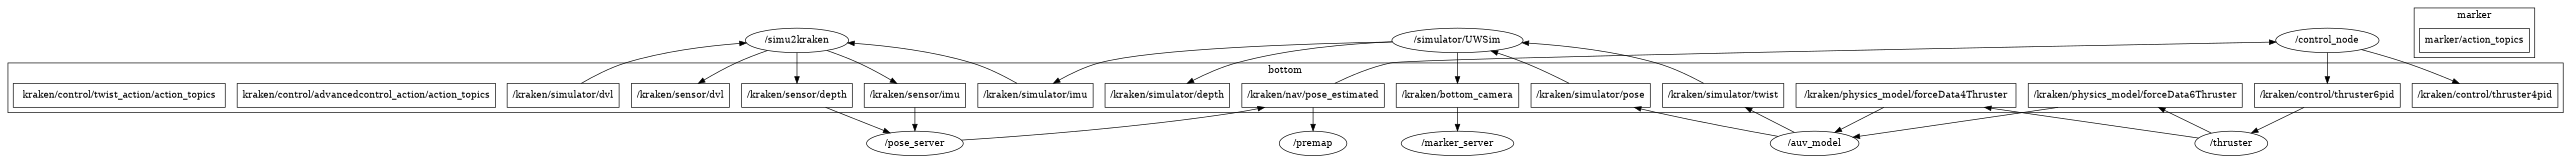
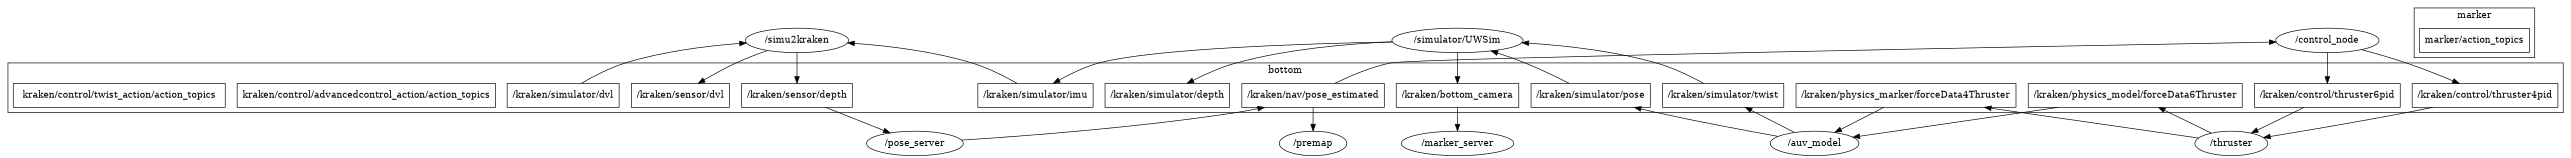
node "/kraken/sensor/imu": removed
node "/kraken/physics_model/forceData4Thruster": label "/kraken/physics_model/forceData4Thruster" -> "/kraken/physics_marker/forceData4Thruster"
edge "/kraken/control/thruster4pid" -> "/thruster": added
